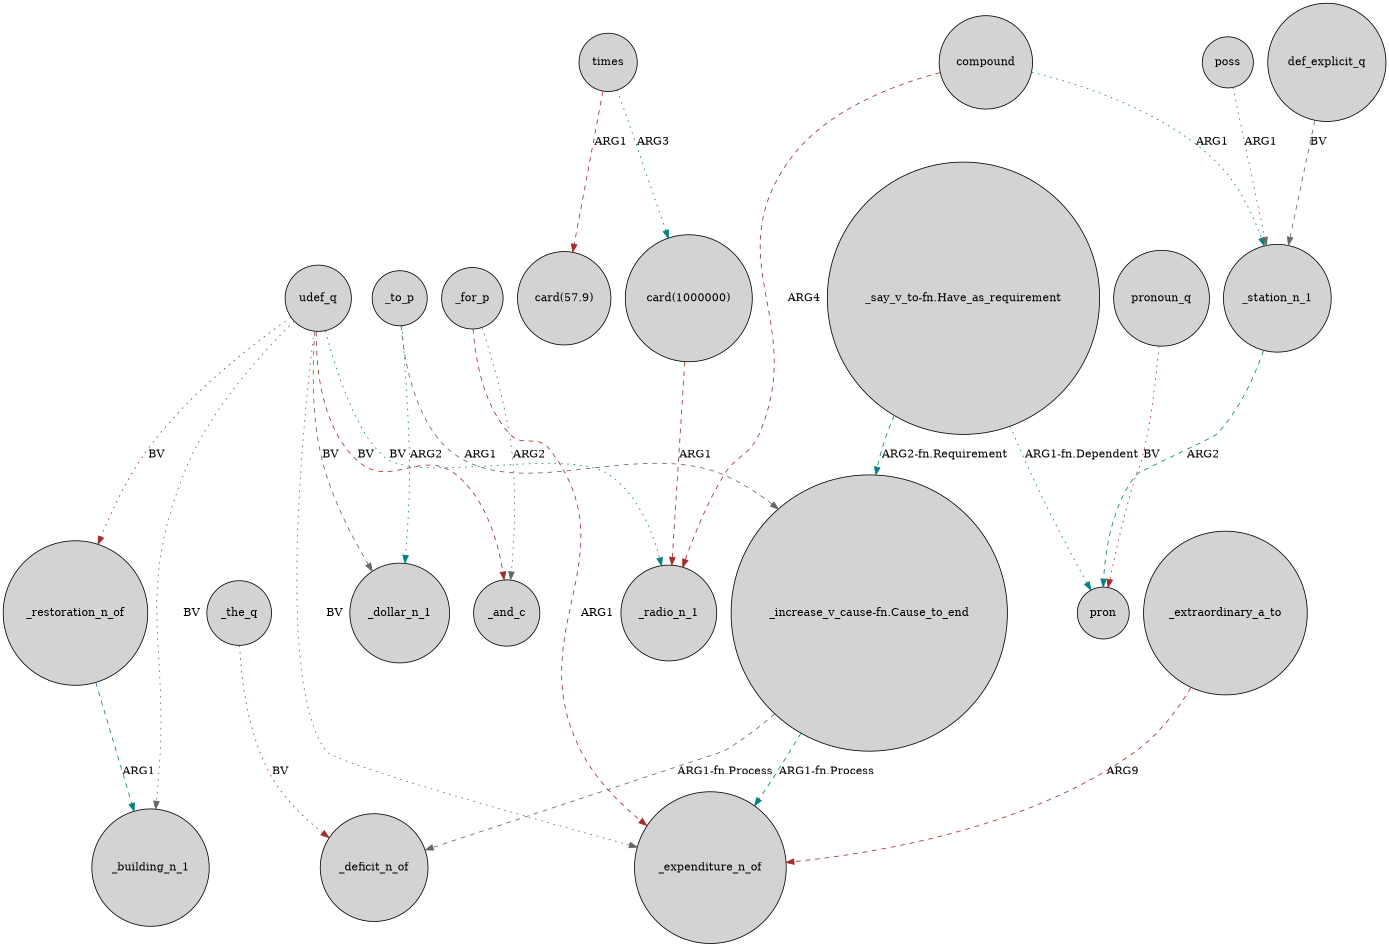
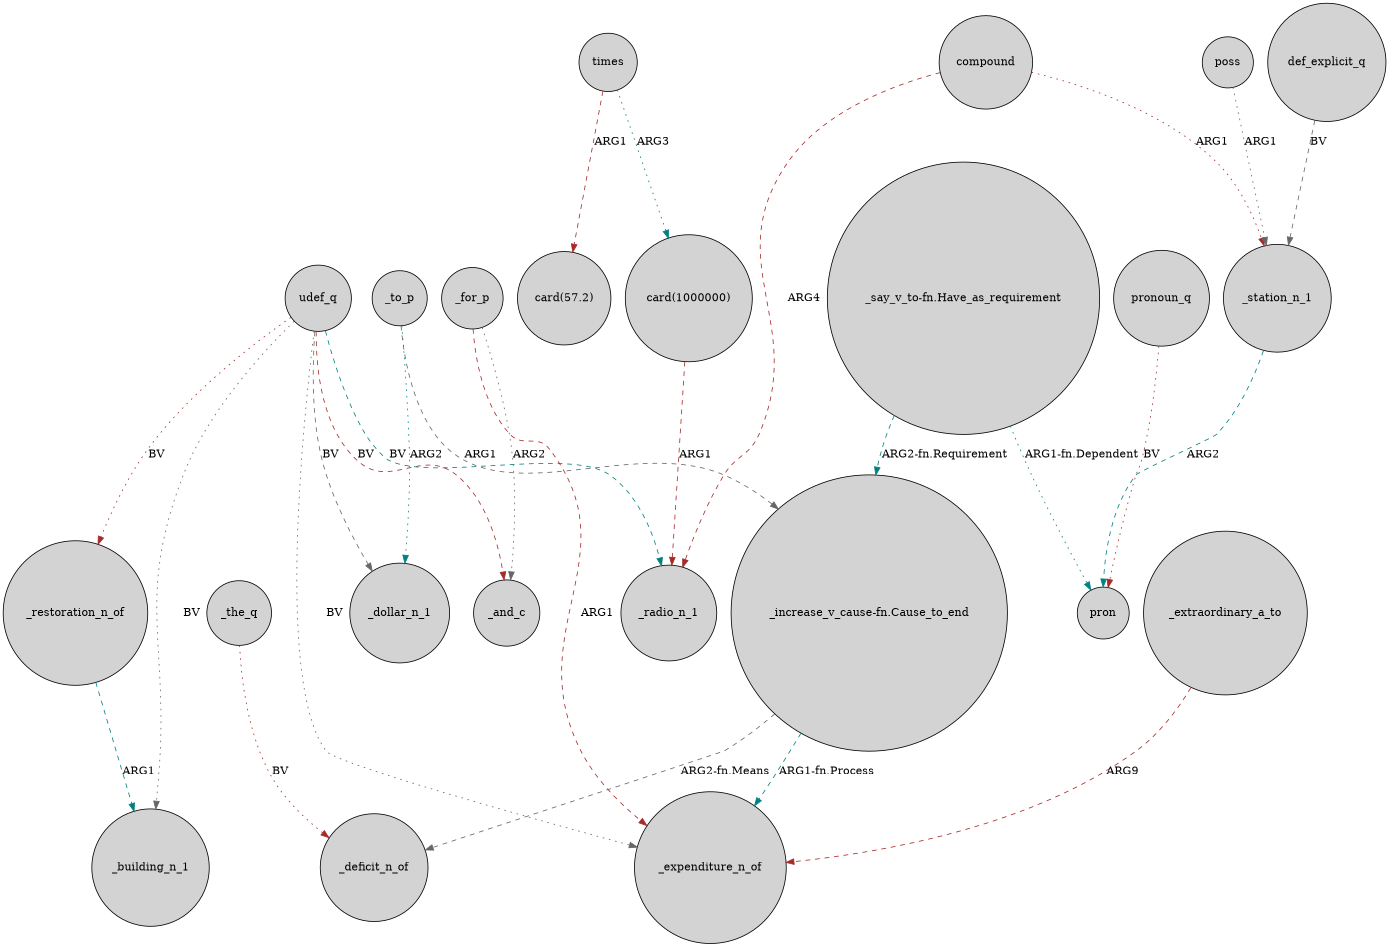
edge "compound" -> "_station_n_1": color teal -> brown
node "card(57.9)": label "card(57.9)" -> "card(57.2)"
edge "udef_q" -> "_radio_n_1": style dotted -> dashed
edge "_increase_v_cause-fn.Cause_to_end" -> "_deficit_n_of": label "ARG1-fn.Process" -> "ARG2-fn.Means"
